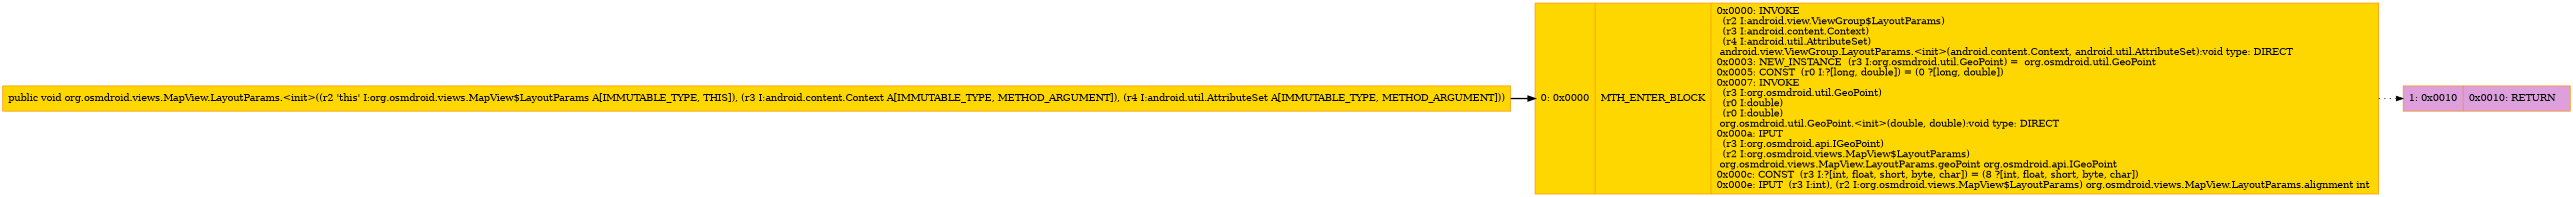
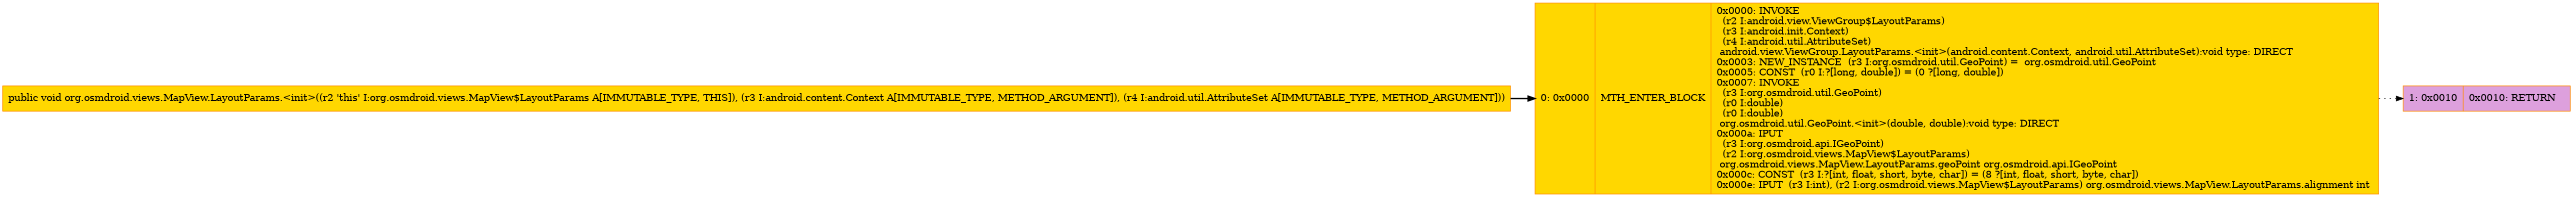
node "0: 0x0000": text "(r3 I:android.content.Context)" -> "(r3 I:android.init.Context)"
